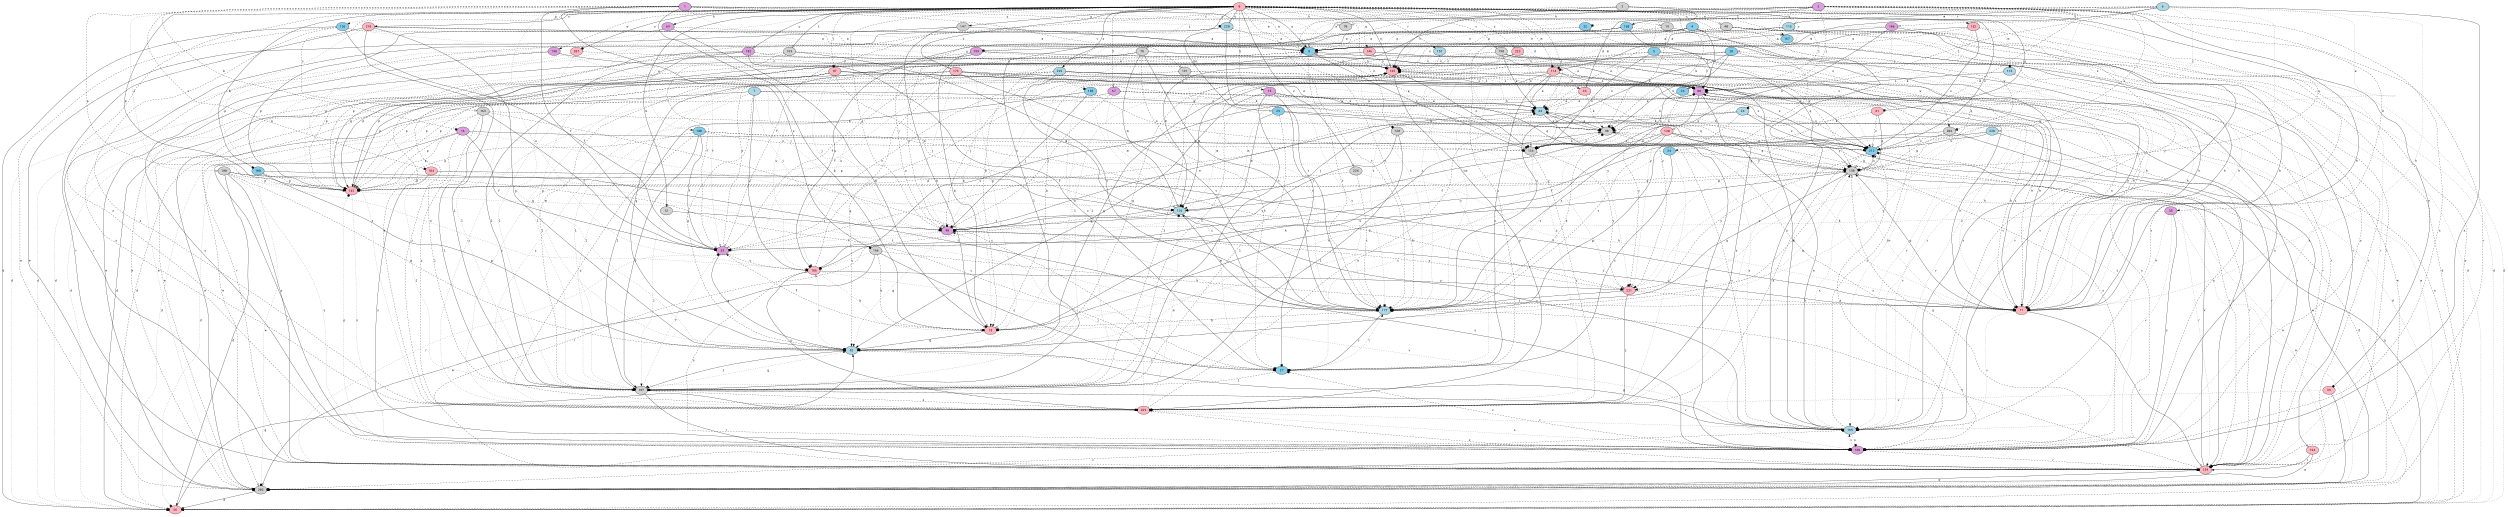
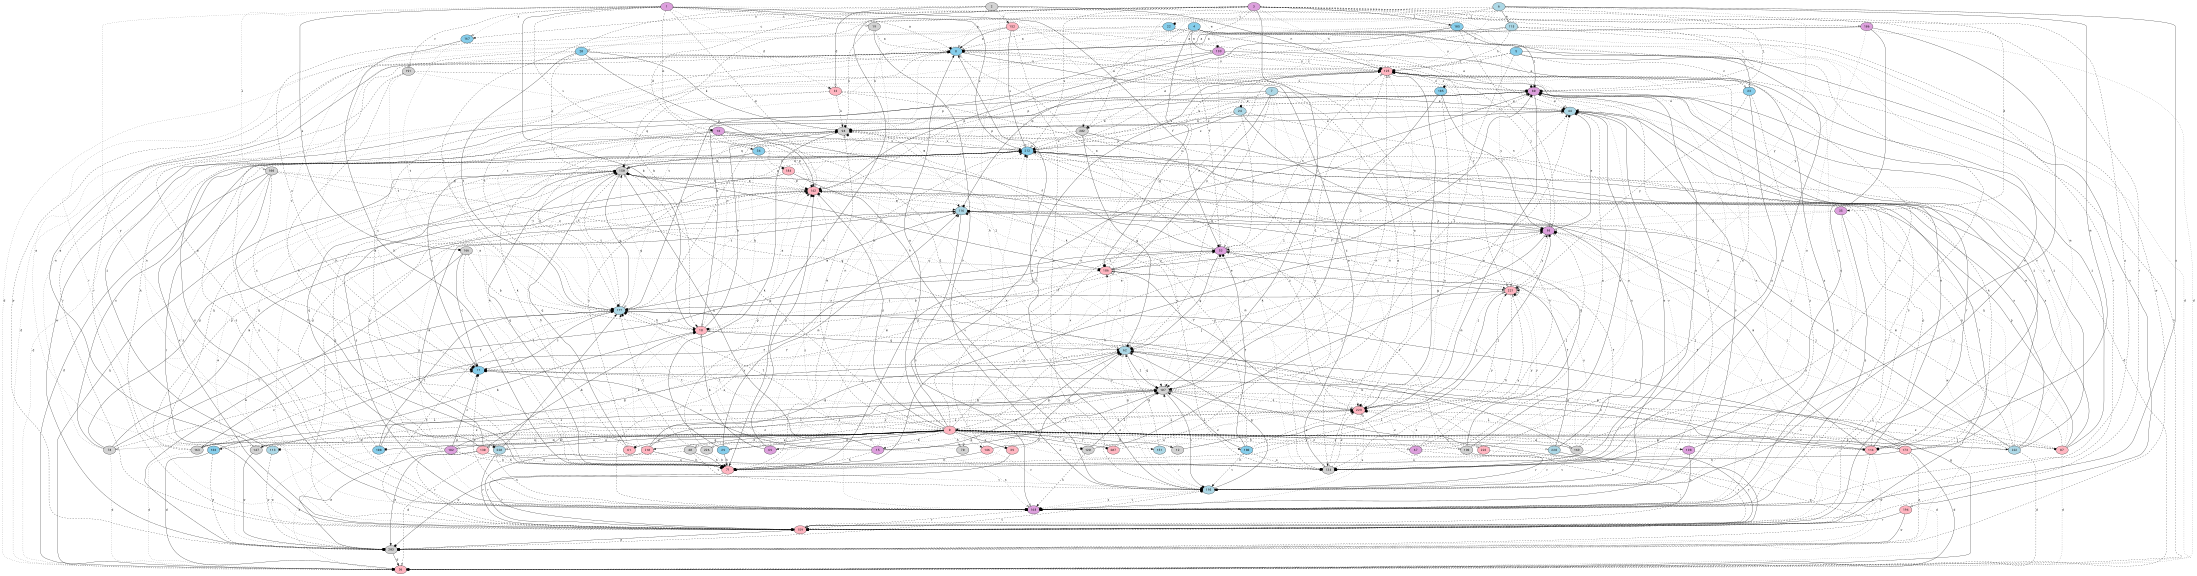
edge "0" -> "229": reversed
edge "35" -> "90": label "x" -> "j"
